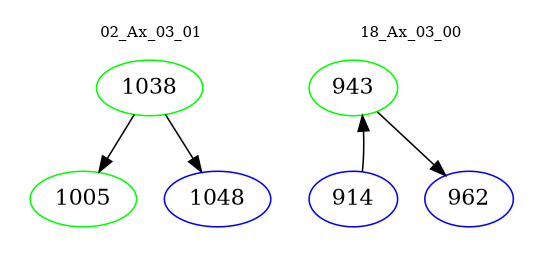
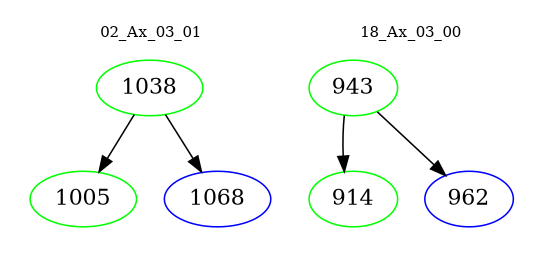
edge "914" -> "943": reversed
node "1048": label "1048" -> "1068"
node "914": color blue -> green
